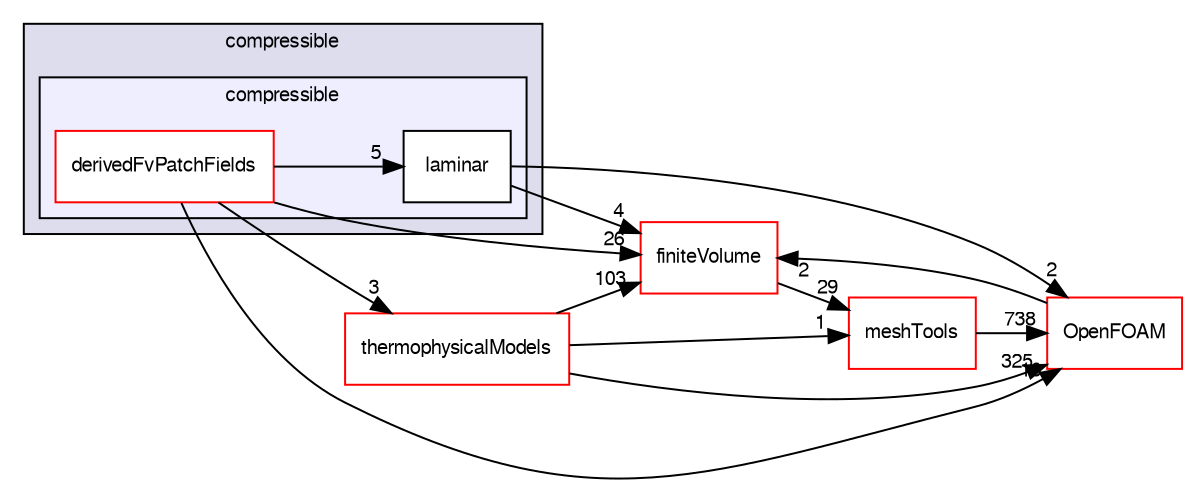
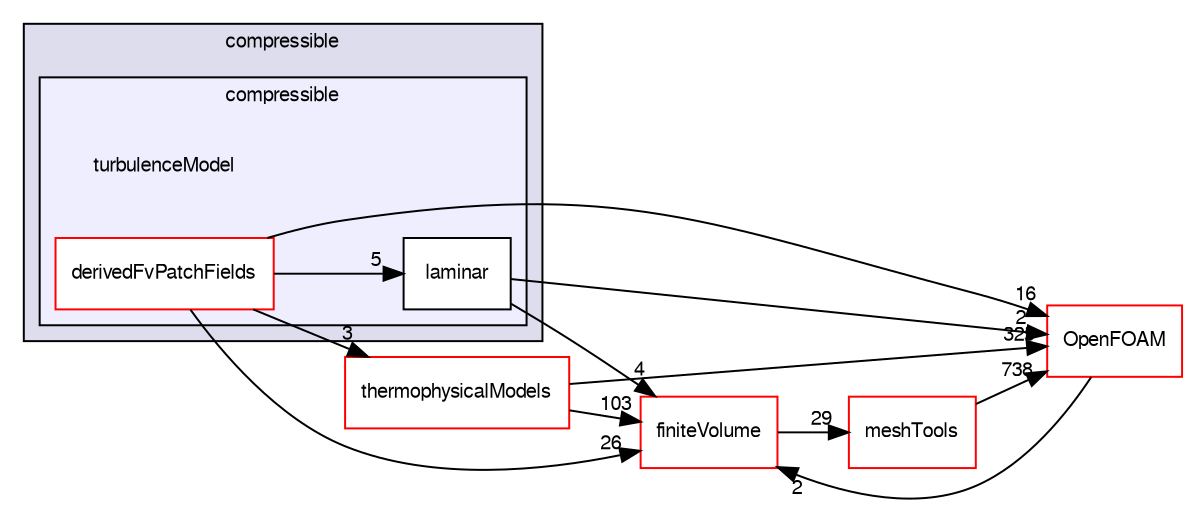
node "turbulenceModel": added
edge "thermophysicalModels" -> "meshTools": removed
